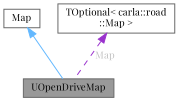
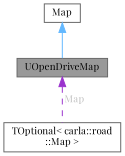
edge "UOpenDriveMap" -> "TOptional< carla::road ::Map >": reversed
